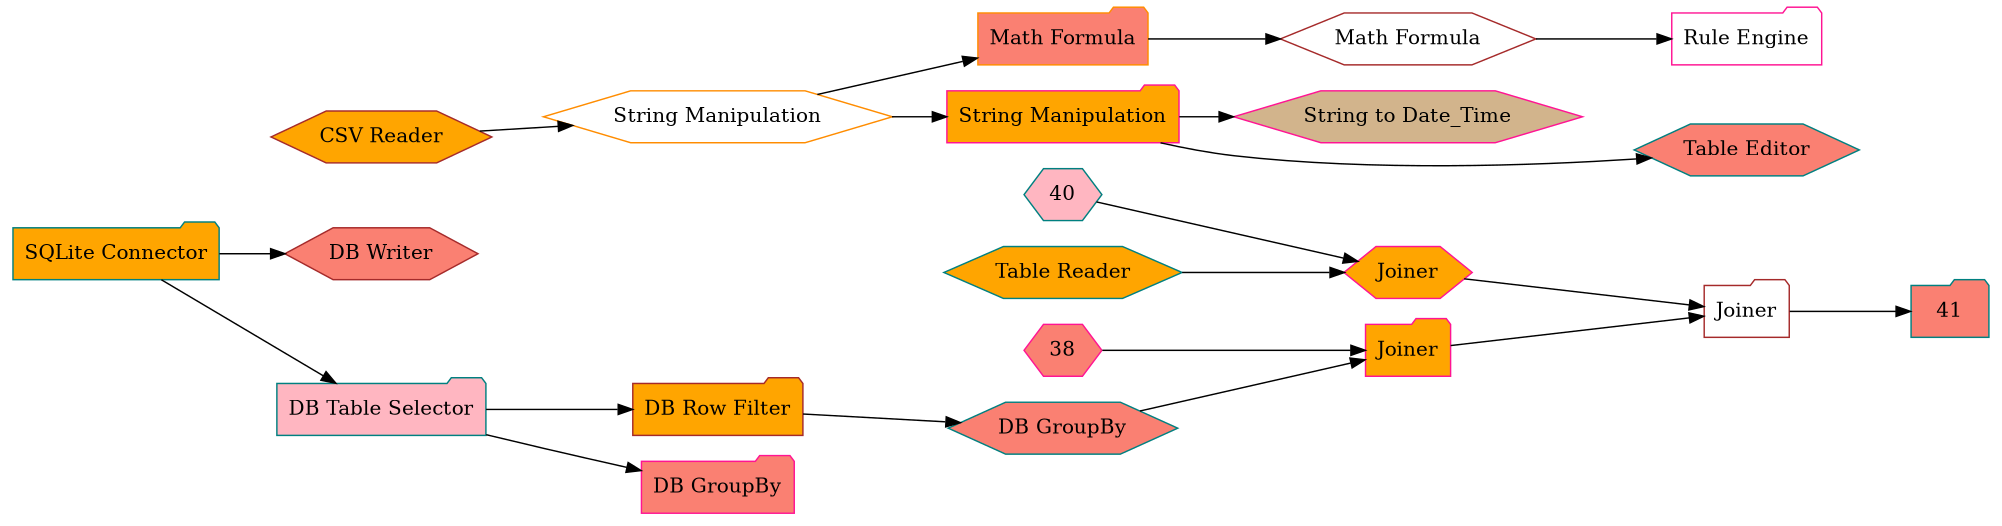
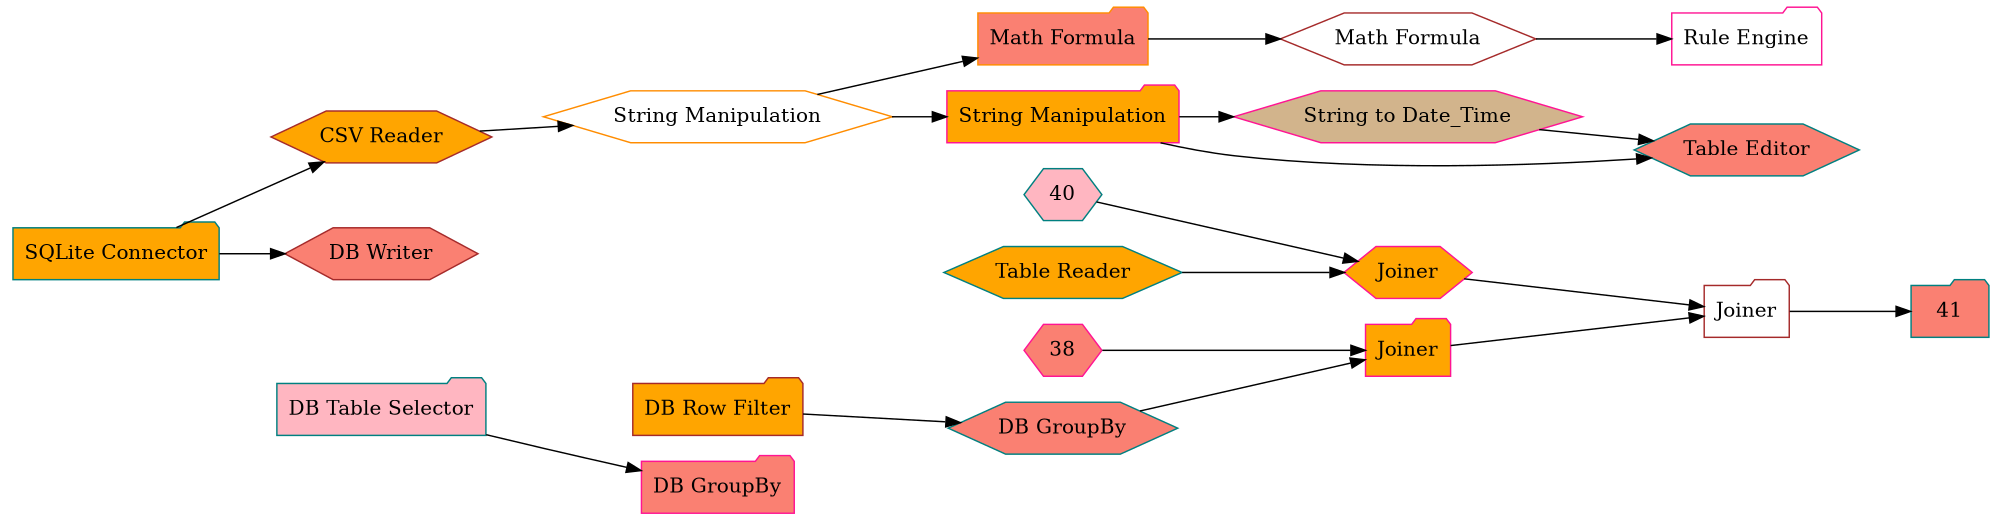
edge "String to Date_Time" -> "Table Editor": added
edge "SQLite Connector" -> "DB Table Selector": now "SQLite Connector" -> "CSV Reader"
edge "DB Table Selector" -> "DB Row Filter": removed
